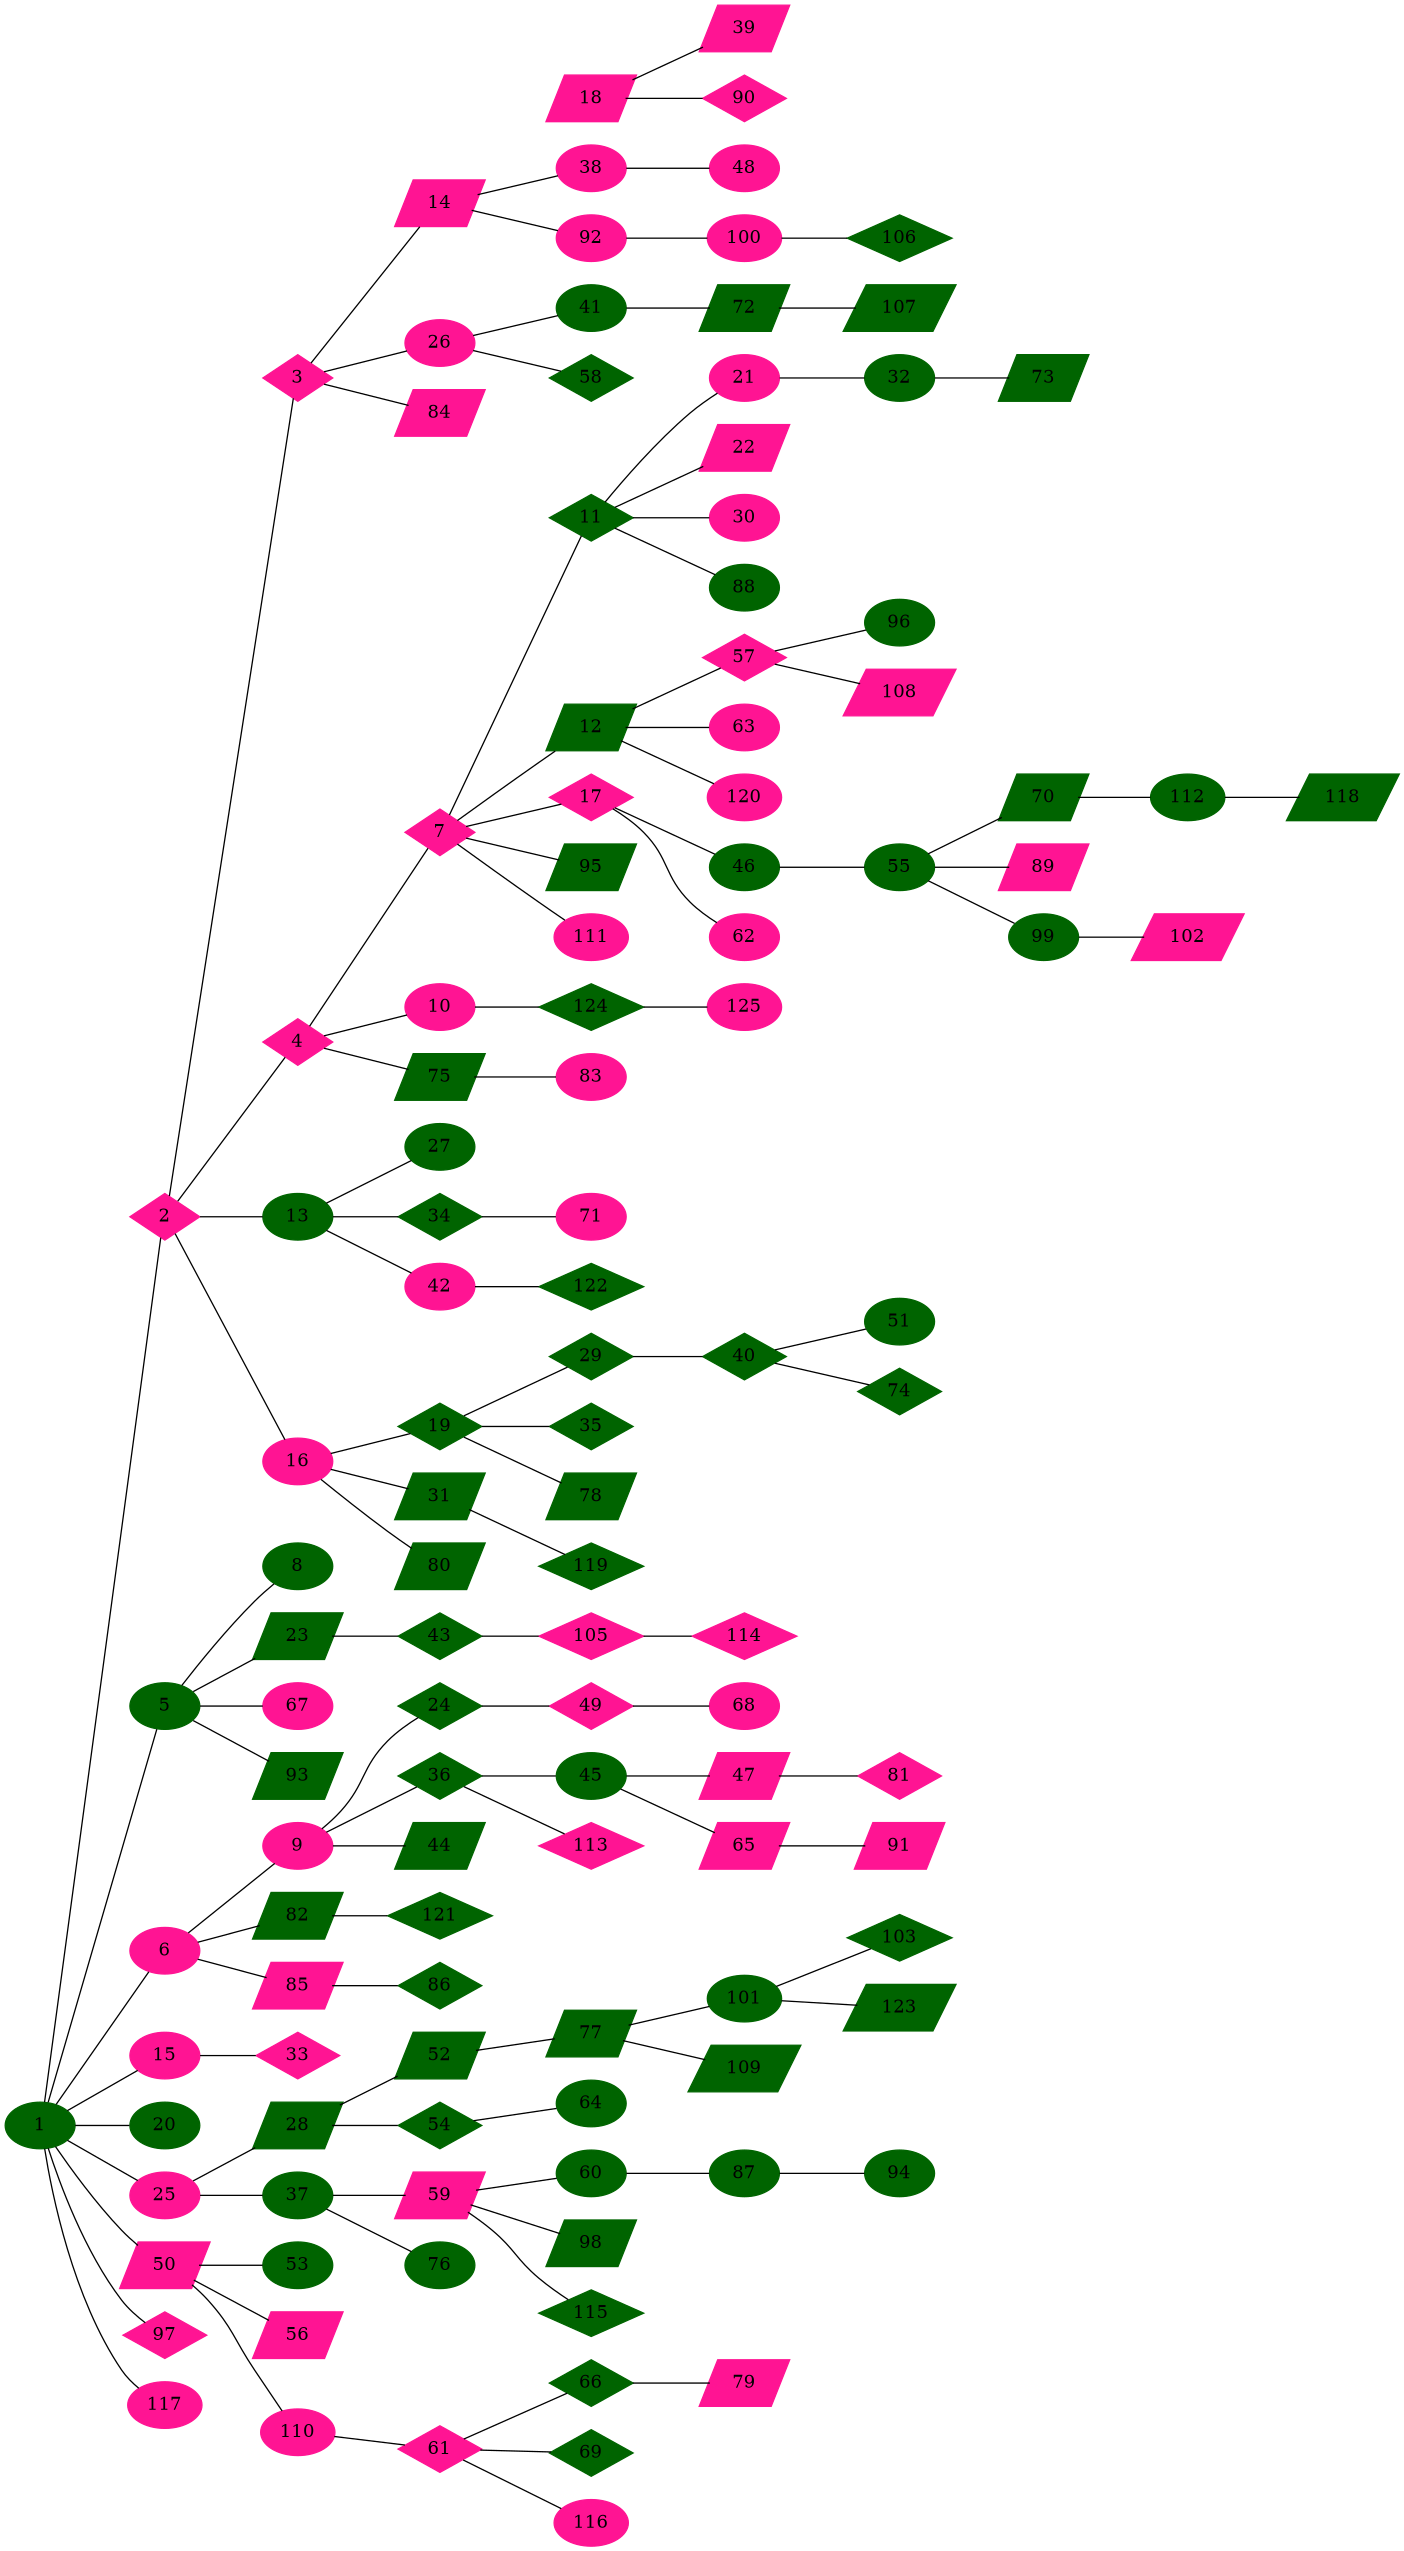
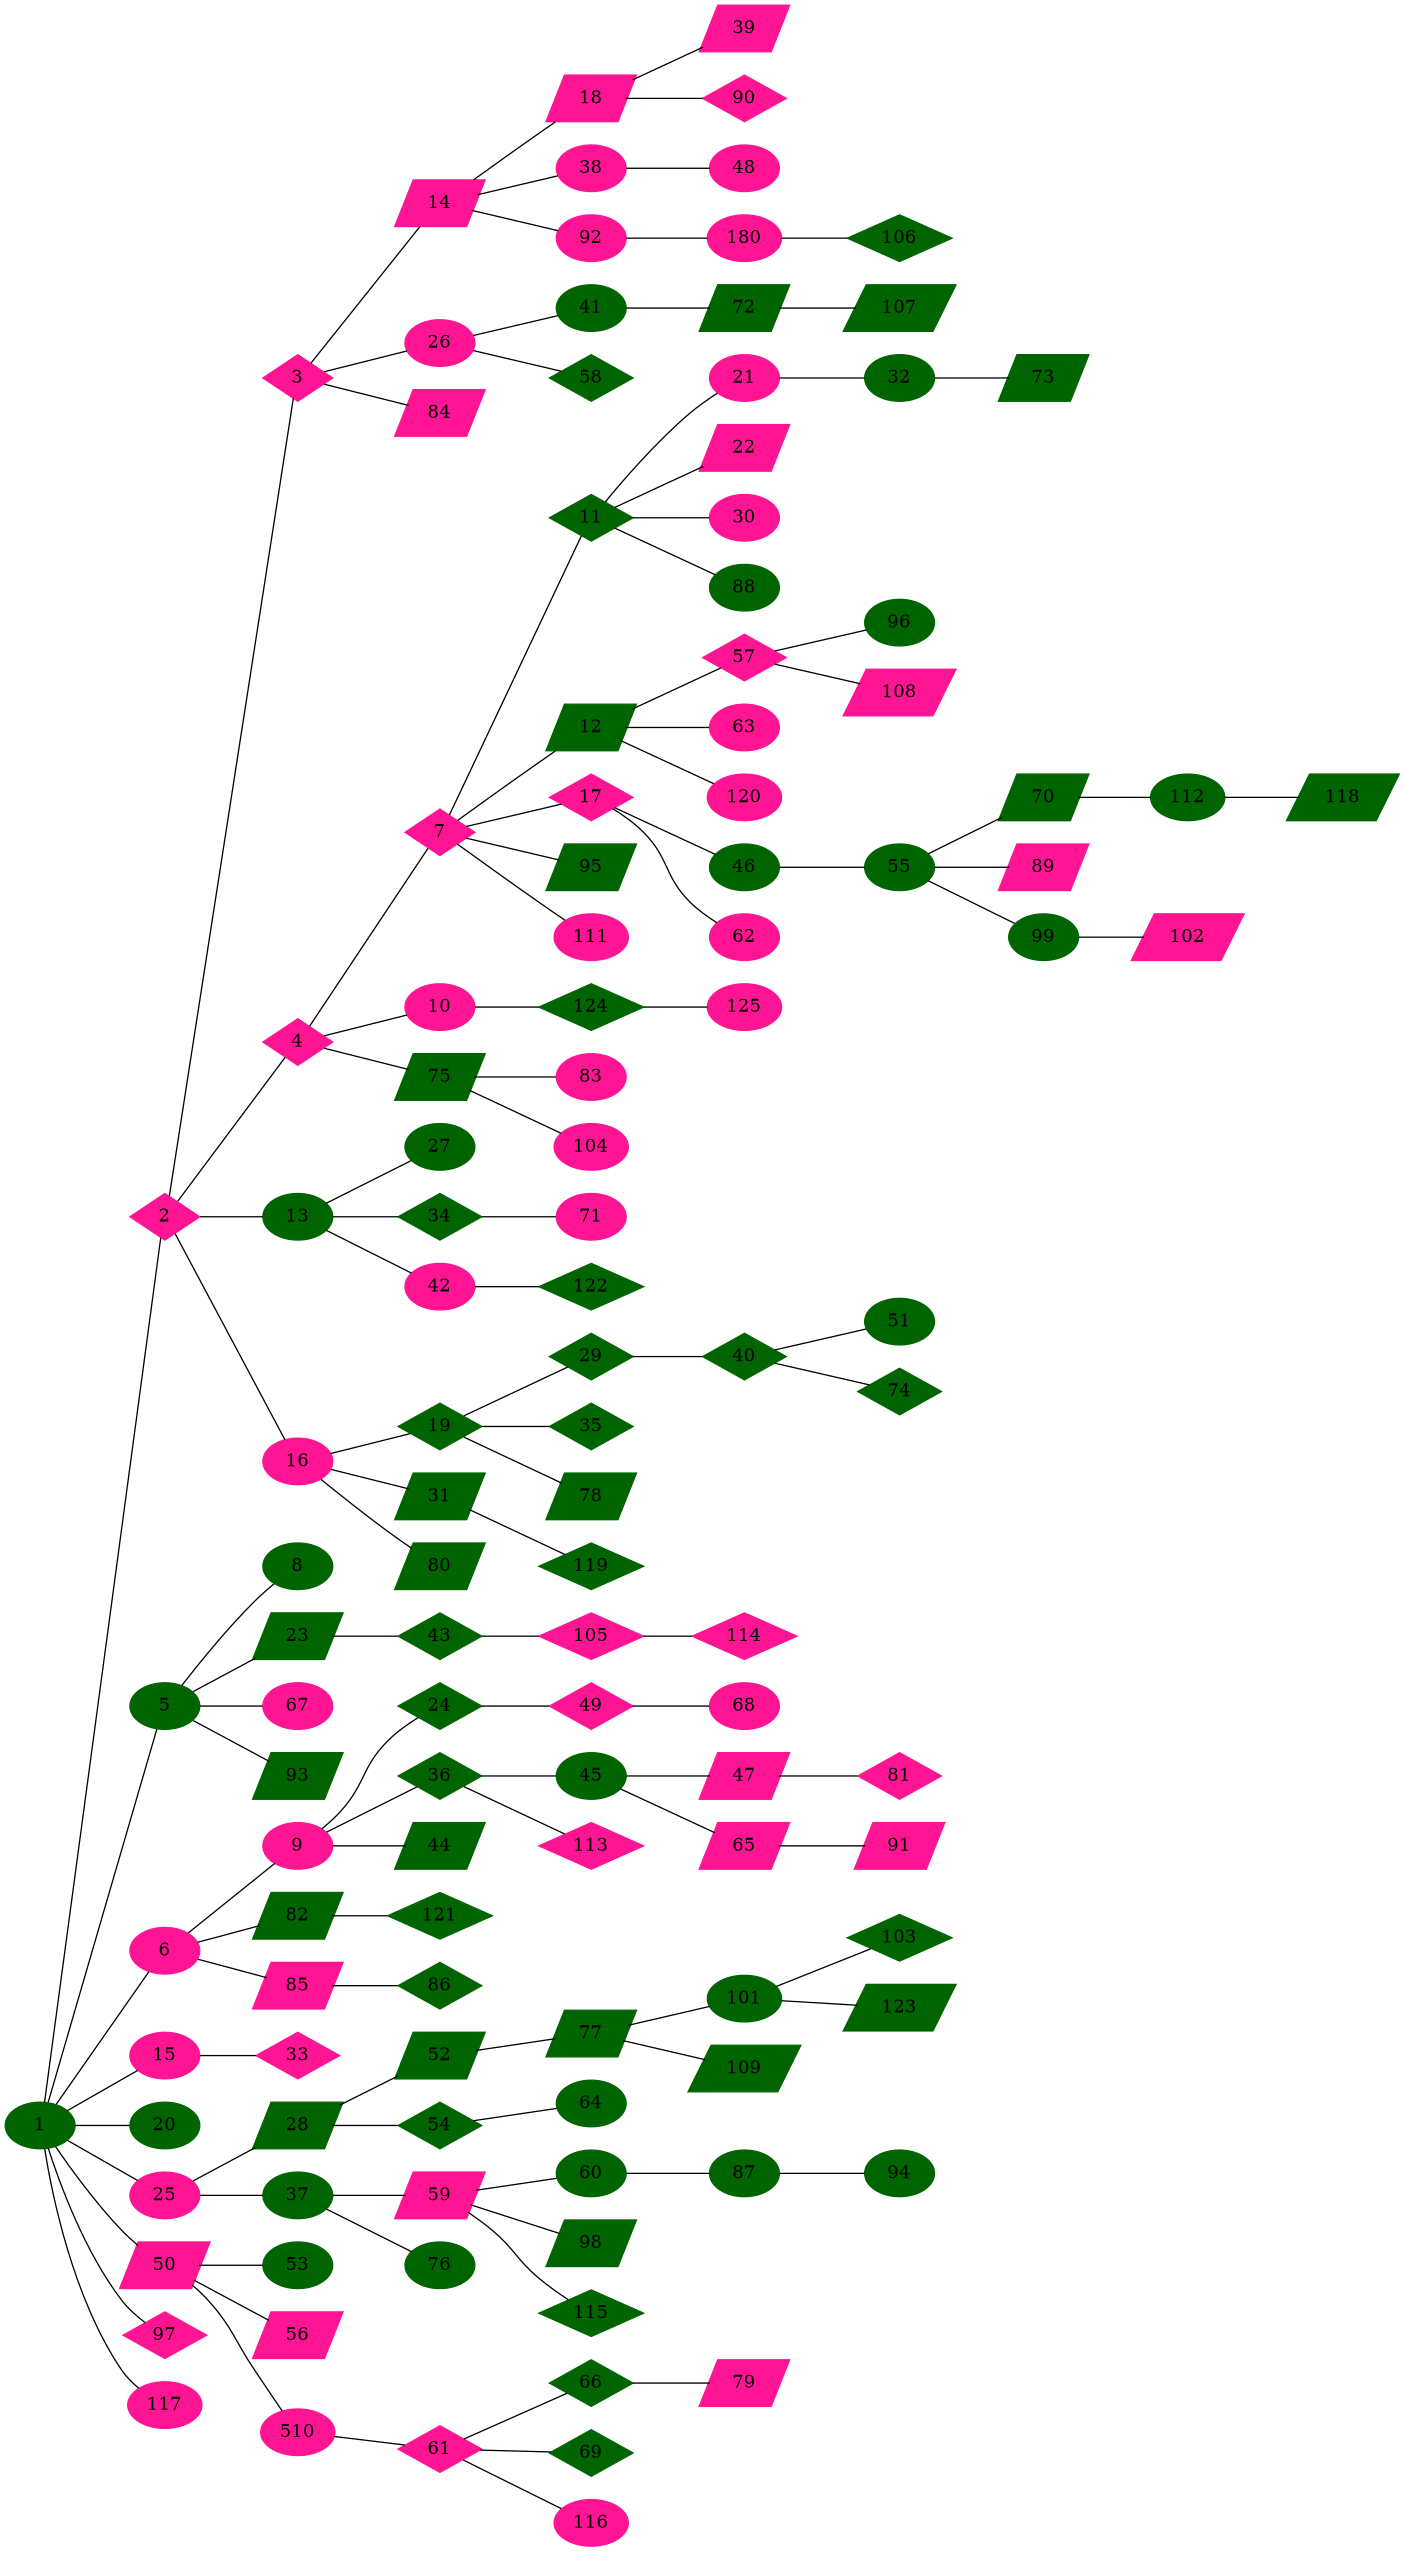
edge "18" -- "14": added
node "100": label "100" -> "180"
node "104": added
node "110": label "110" -> "510"
